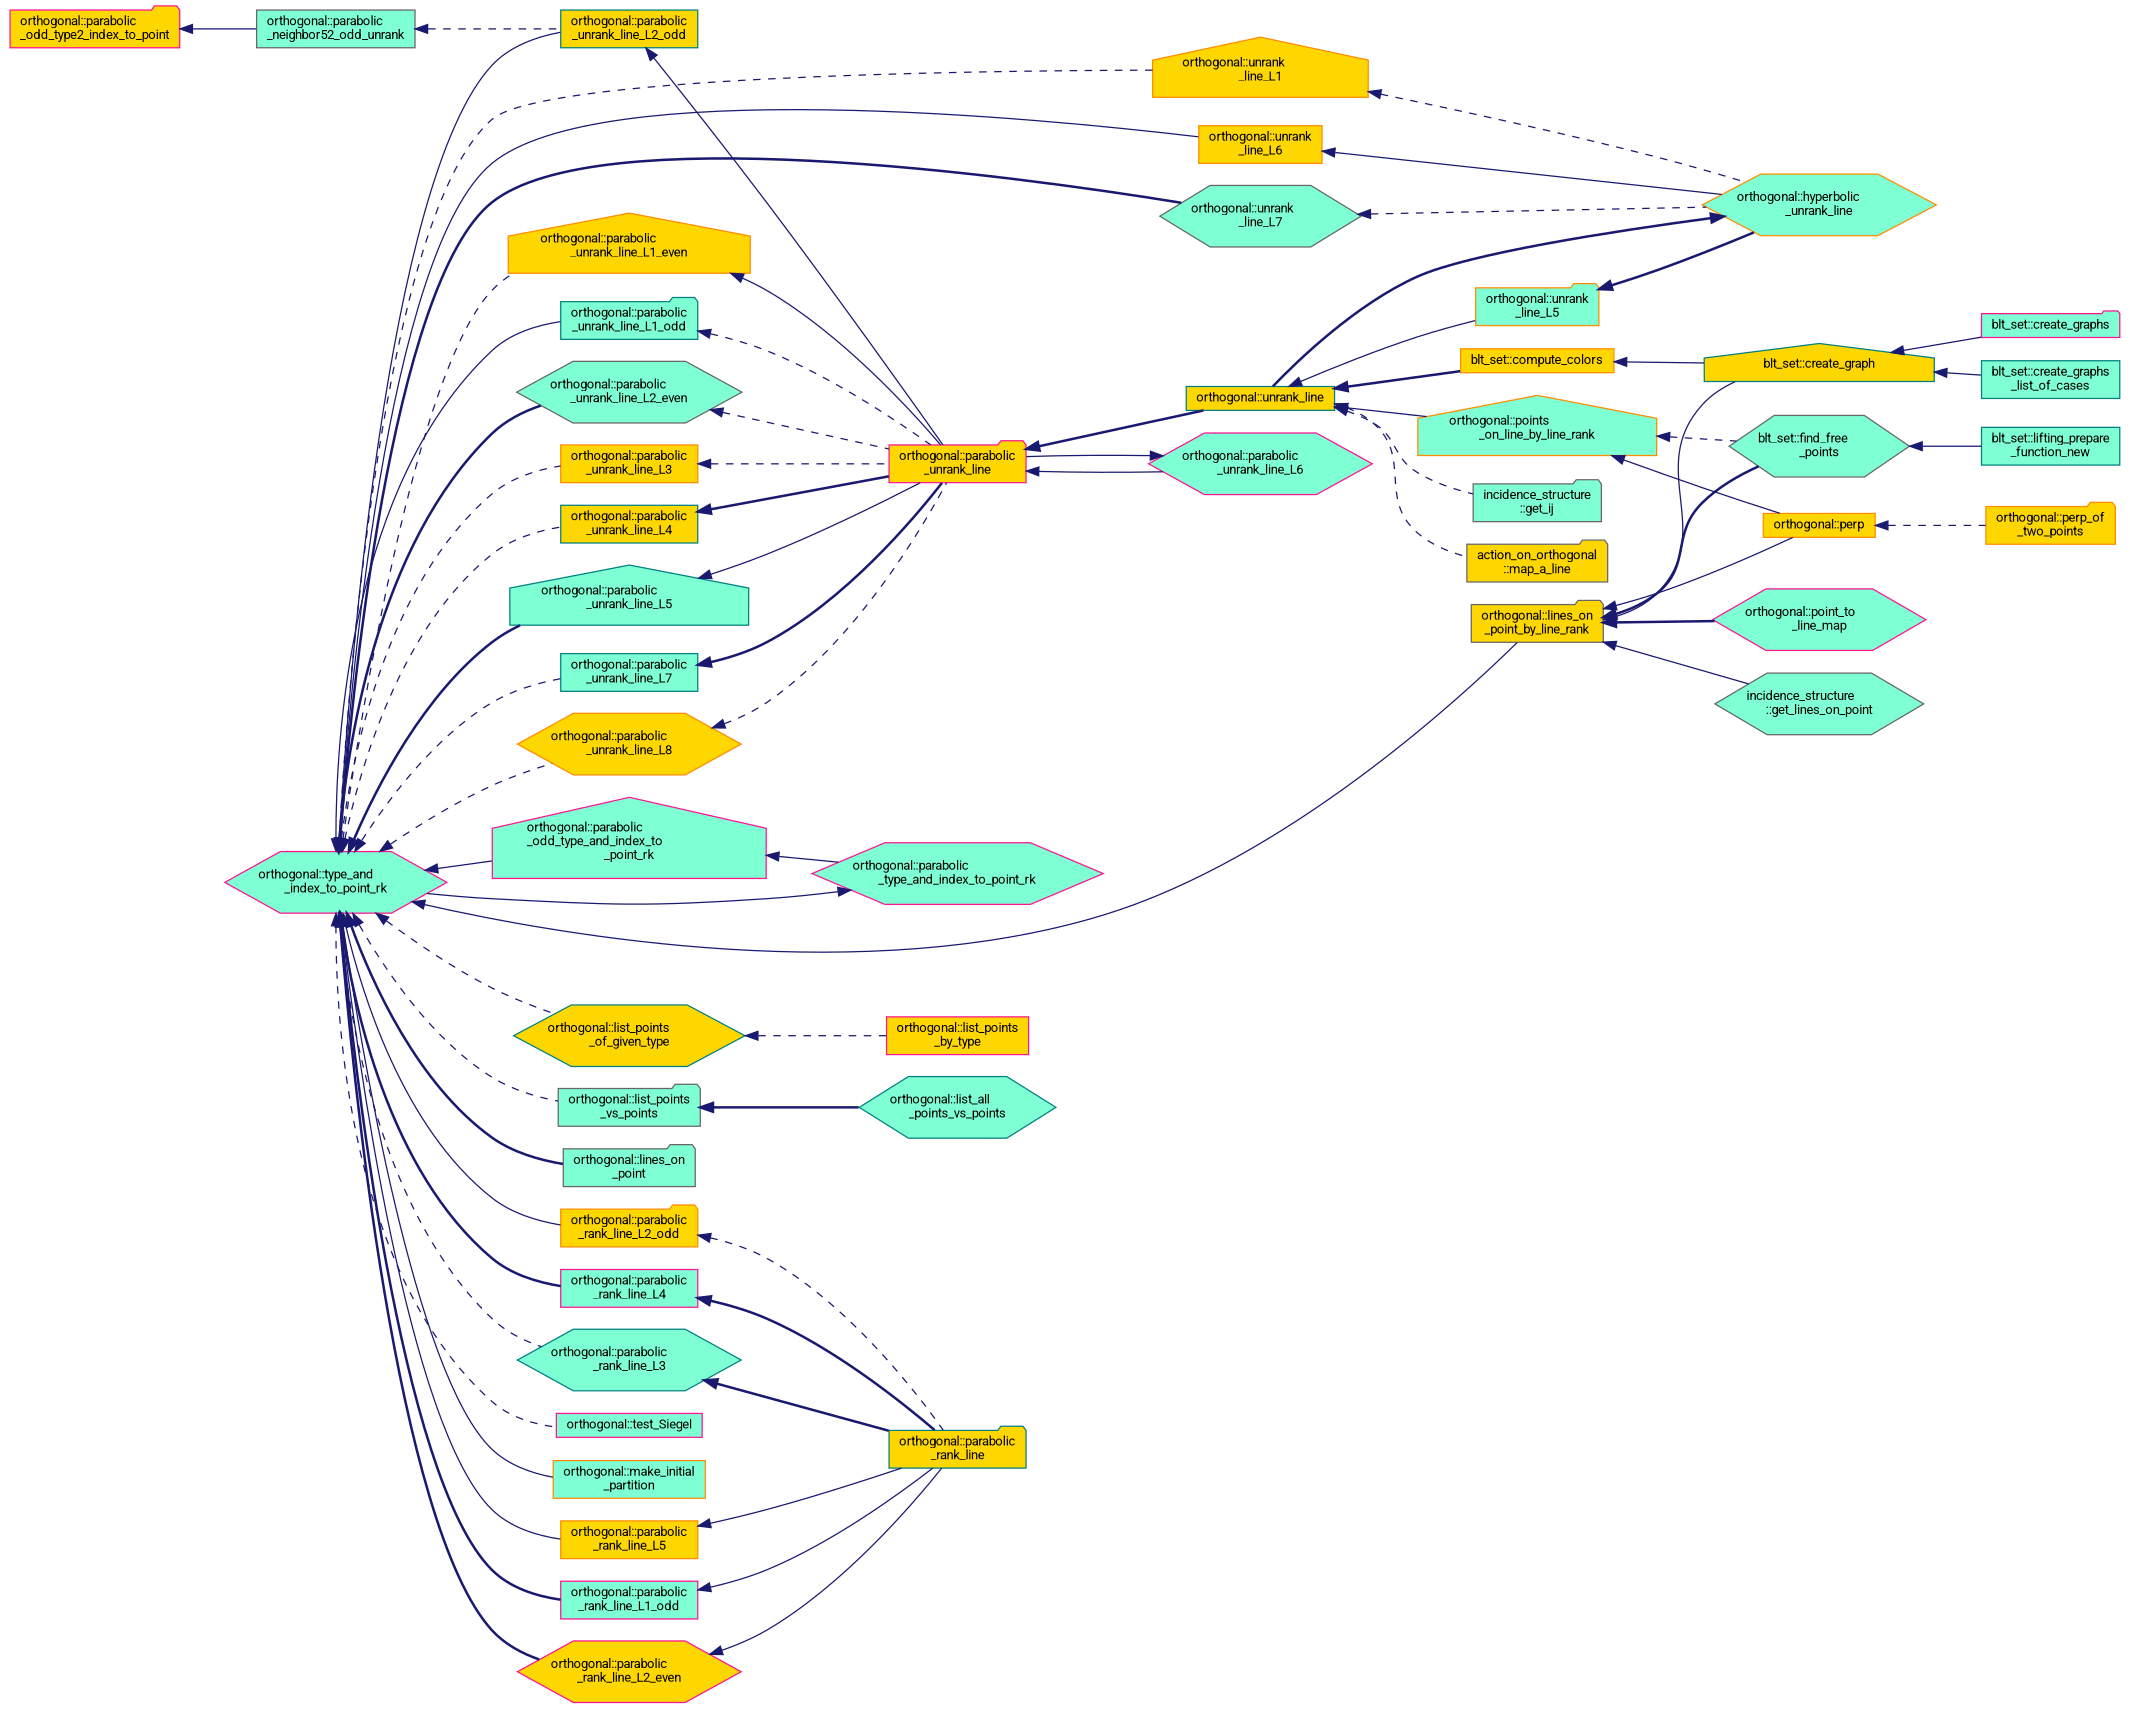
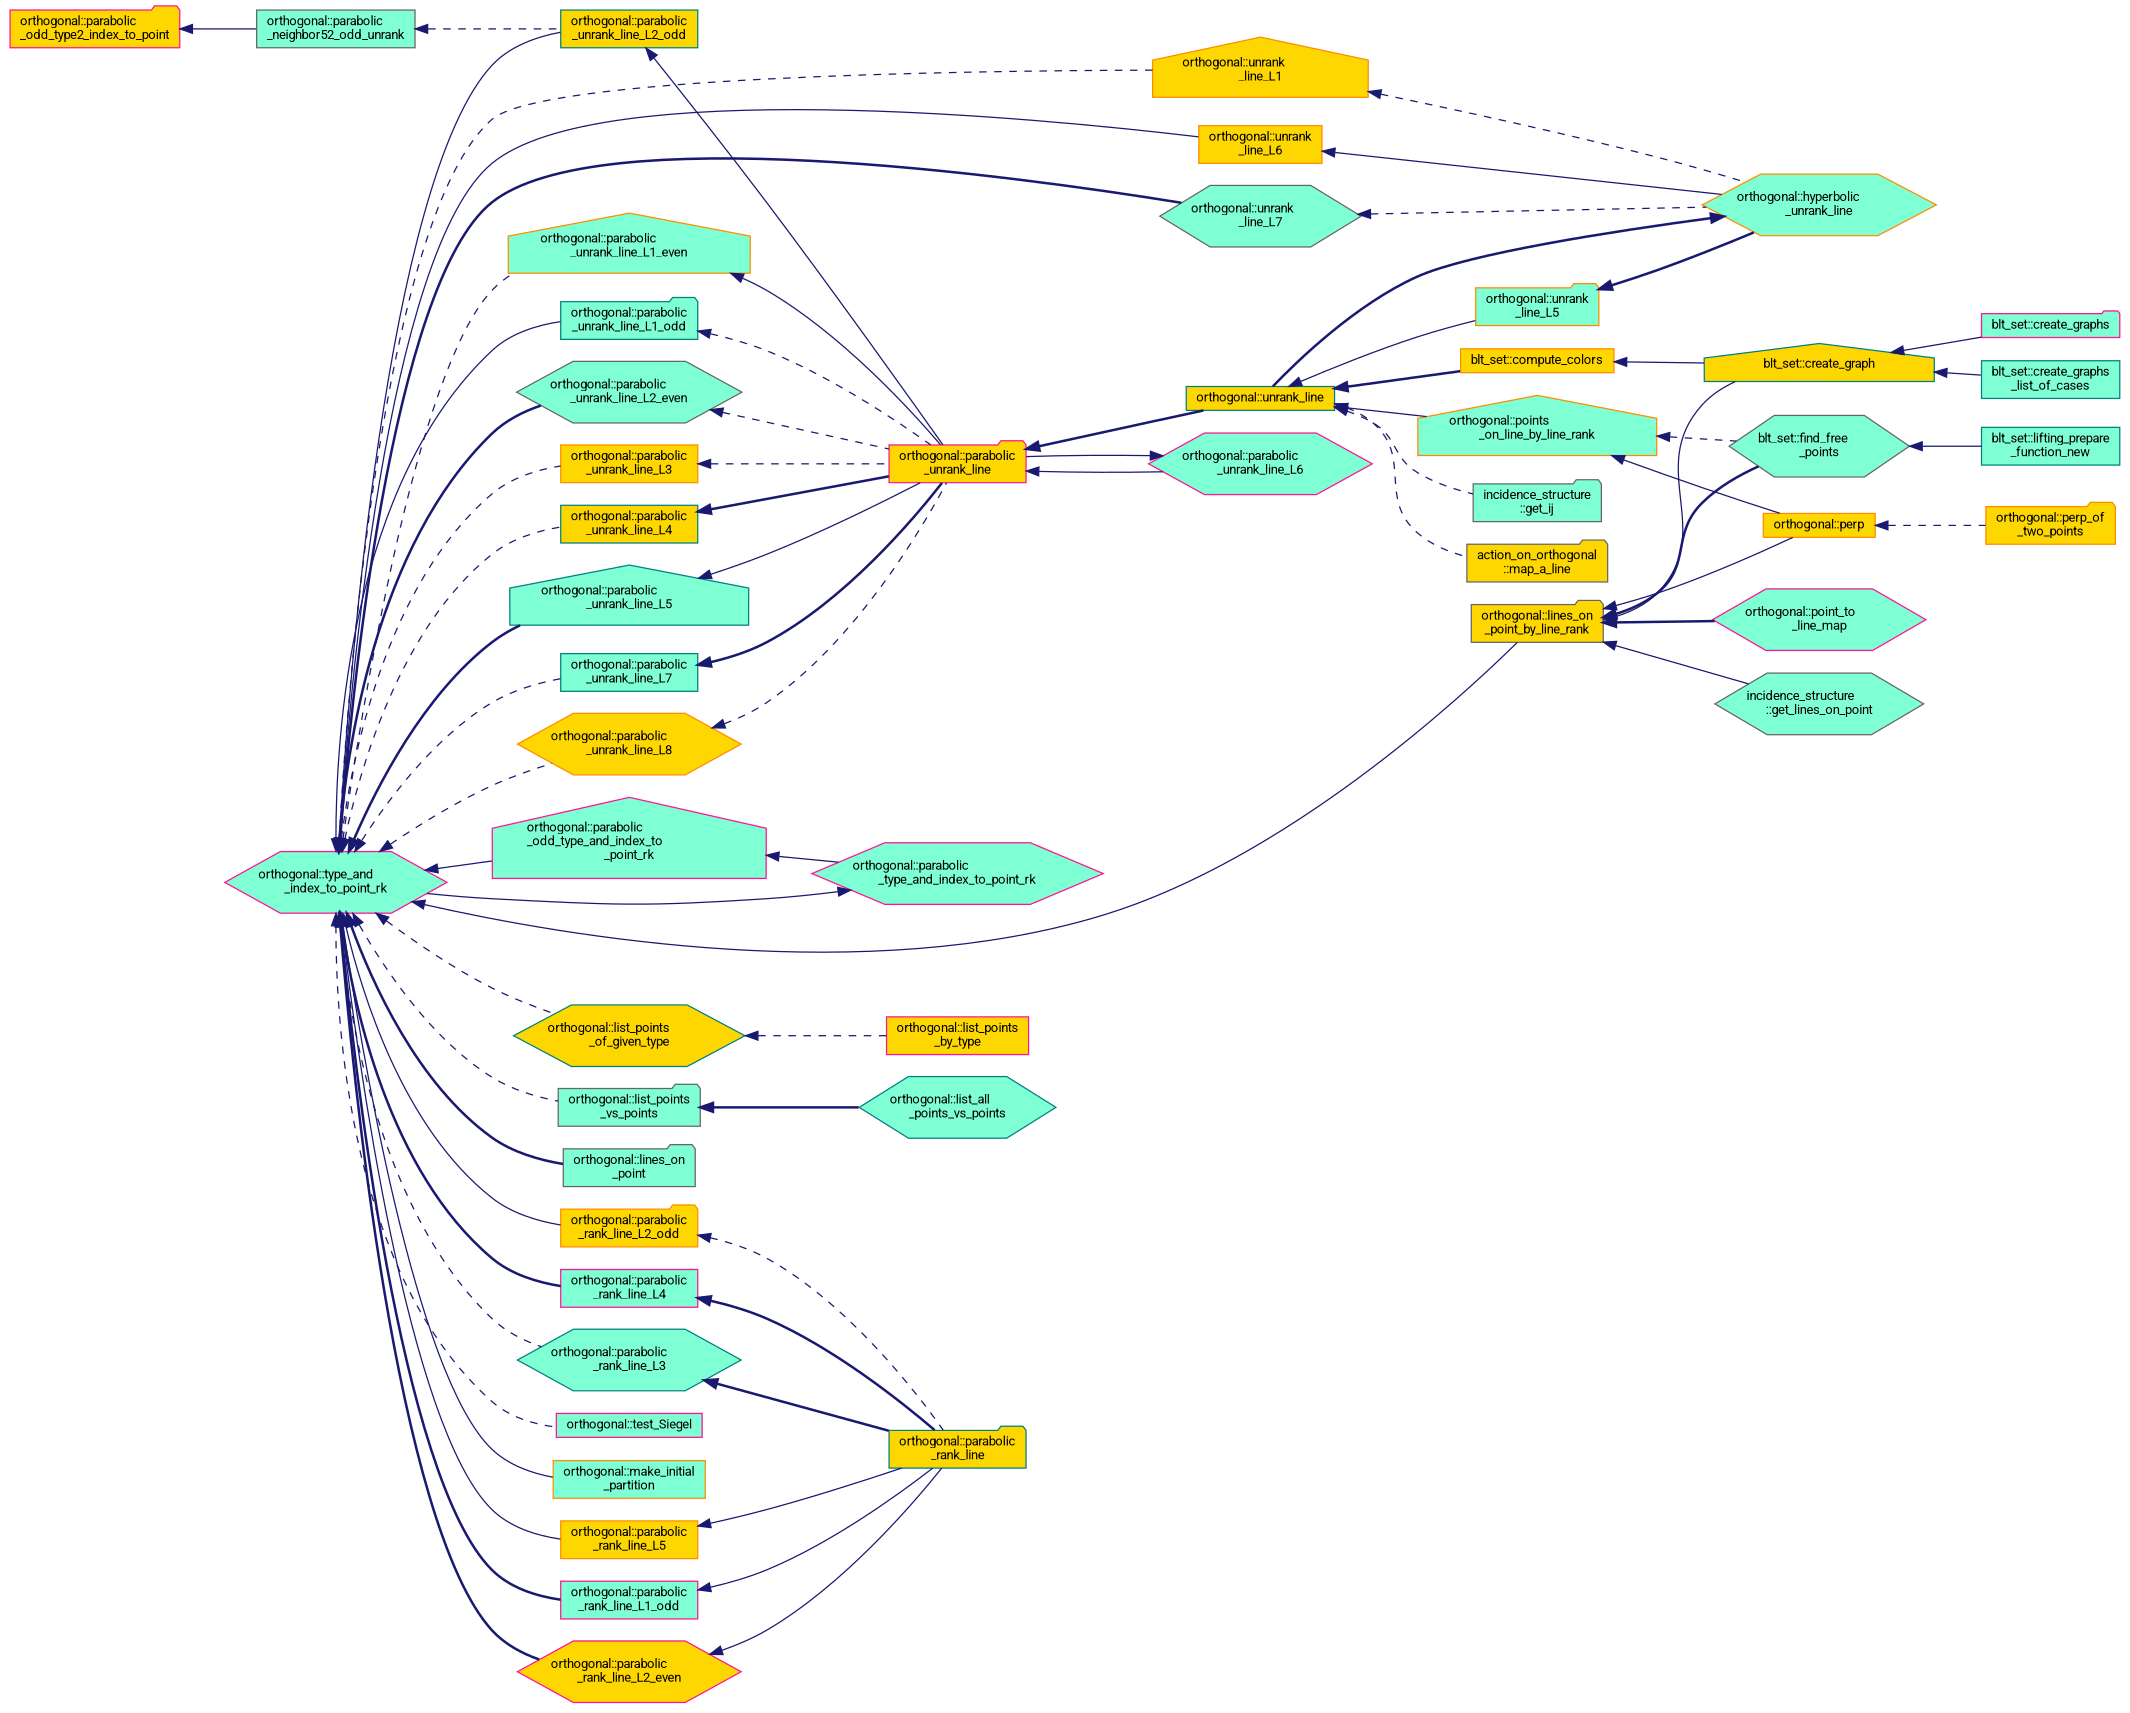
node "orthogonal::parabolic _unrank_line_L1_even": fillcolor gold -> aquamarine
